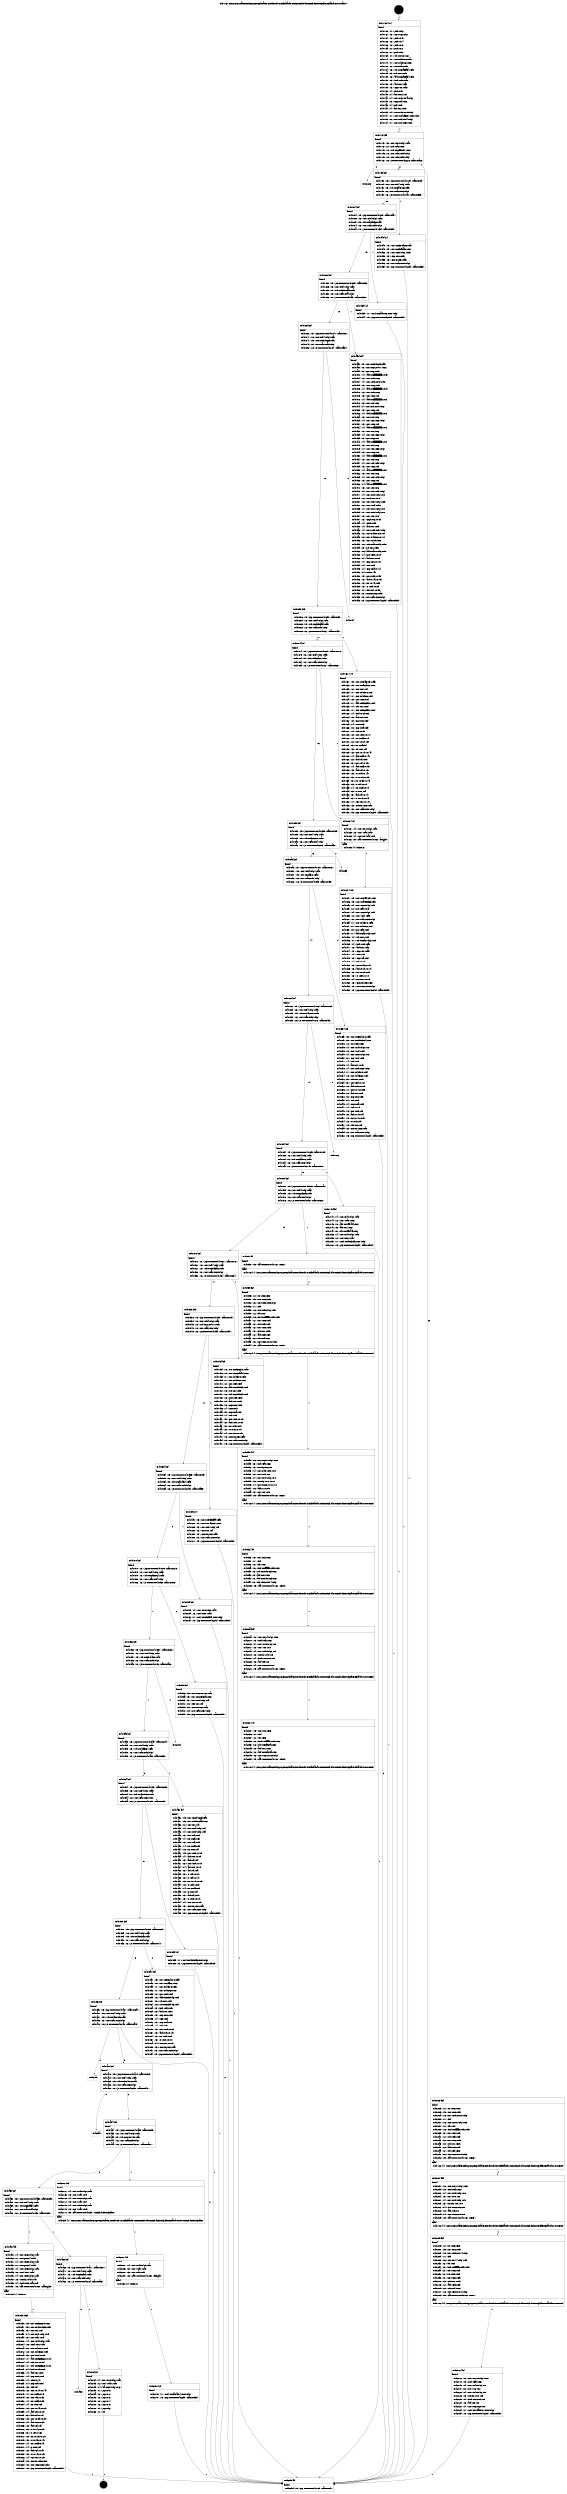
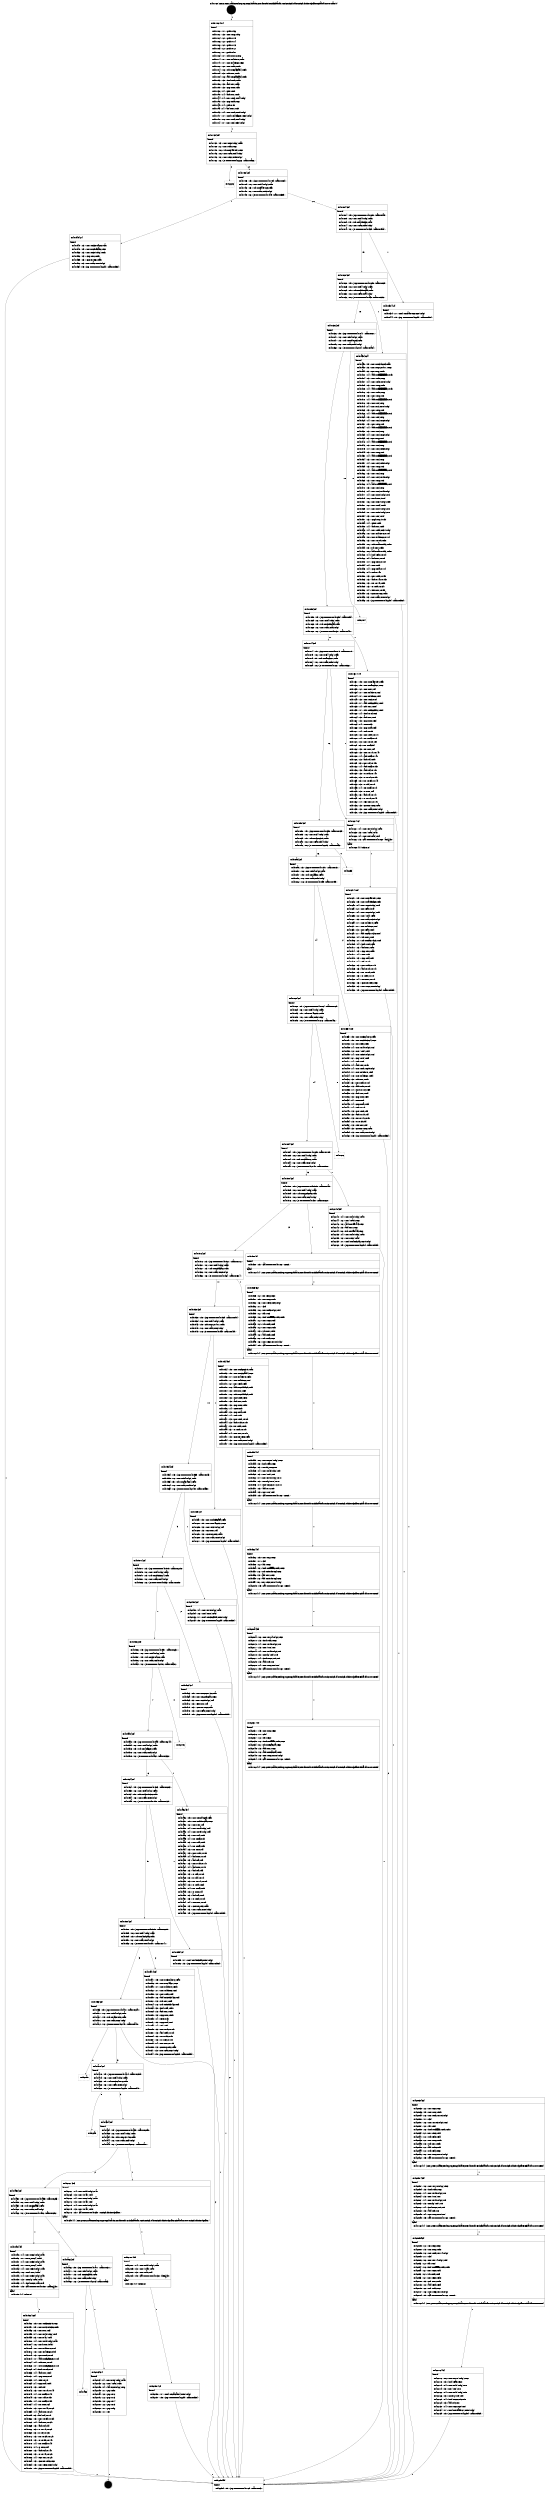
edge "0x4022bd [5]" -> "0x4017cb [29]": removed, label "20"
